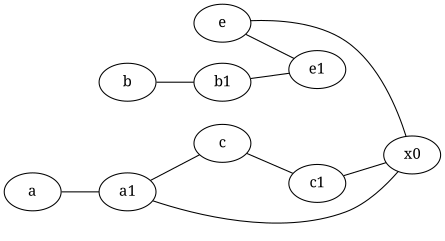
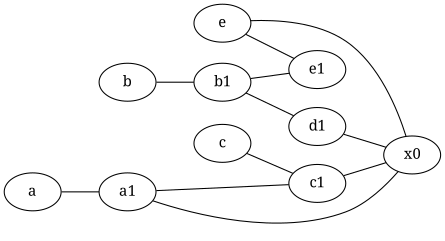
node "d1": added
edge "c" -- "a1": now "c1" -- "a1"
